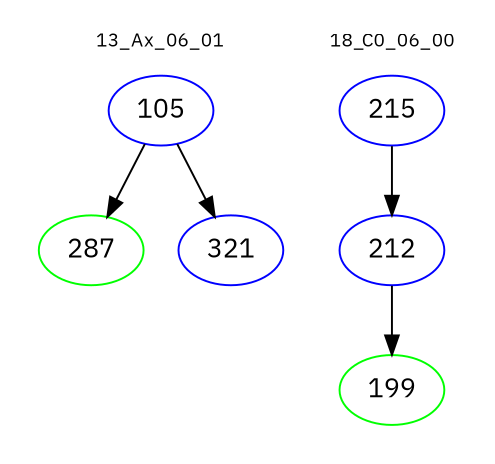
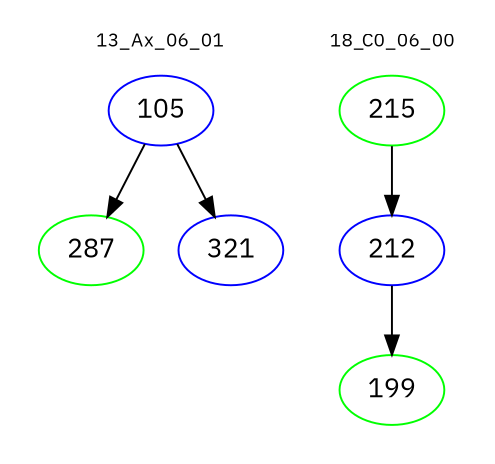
node "215": color blue -> green
